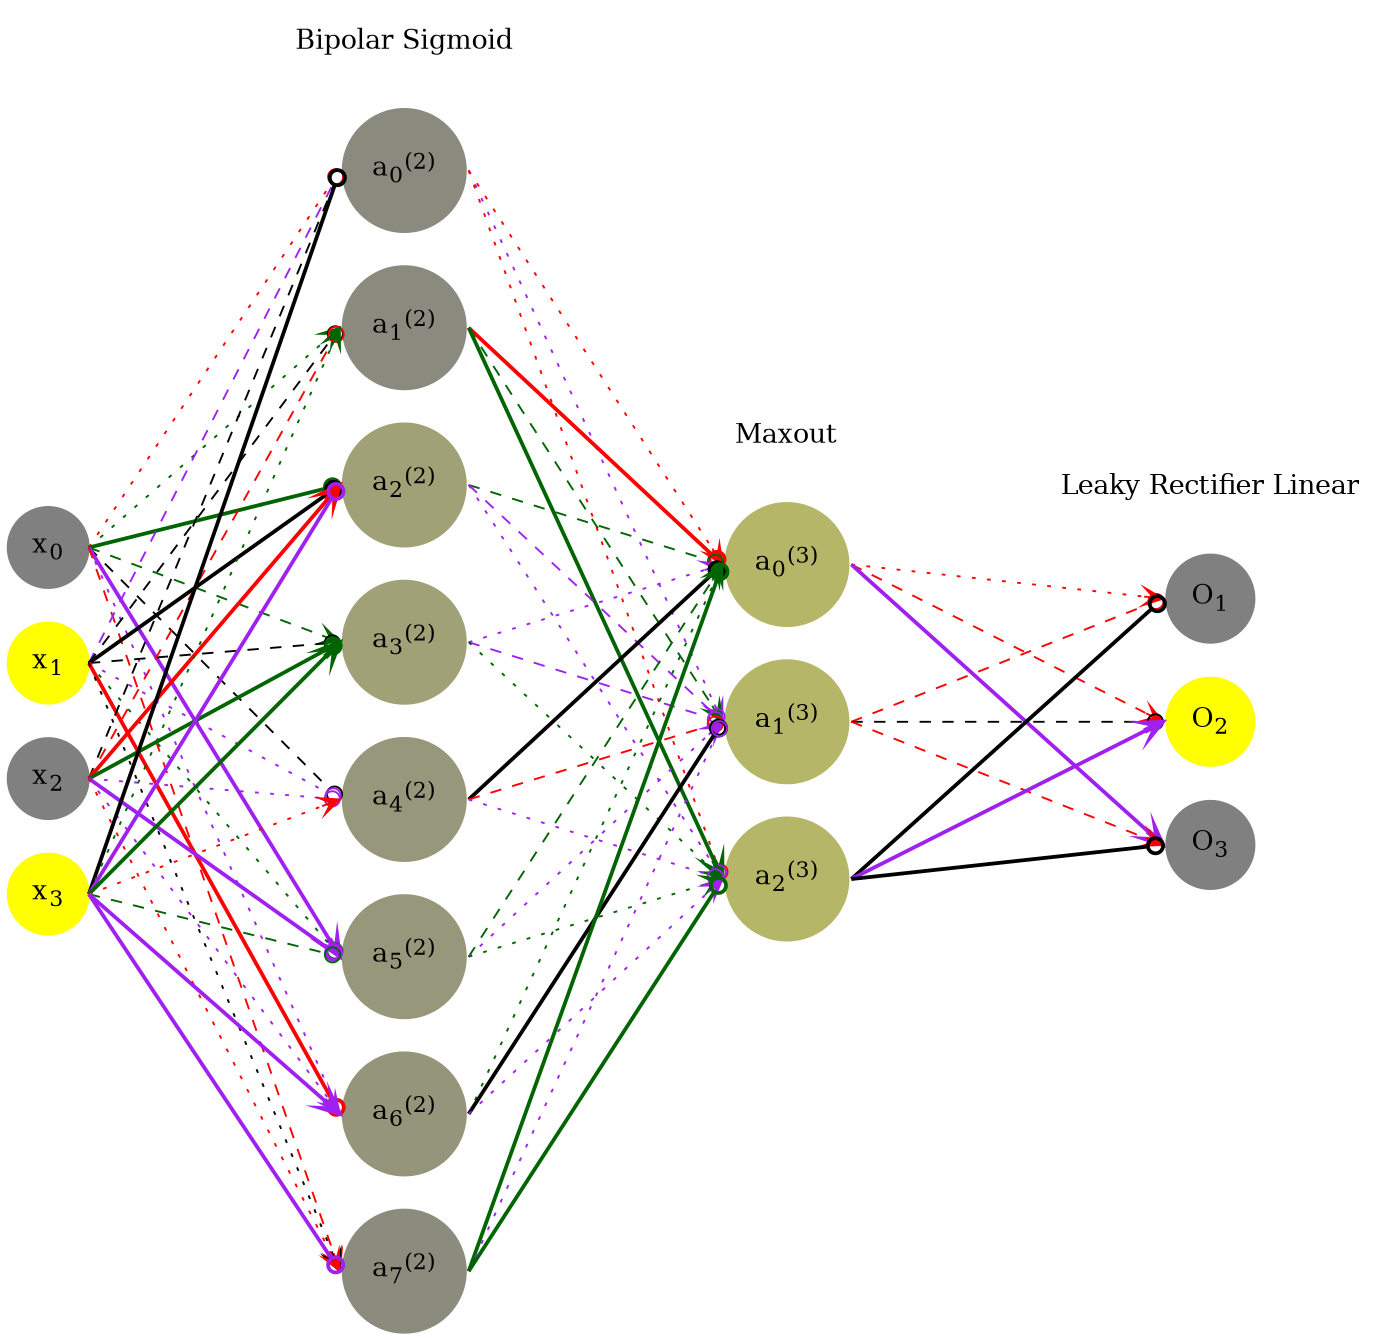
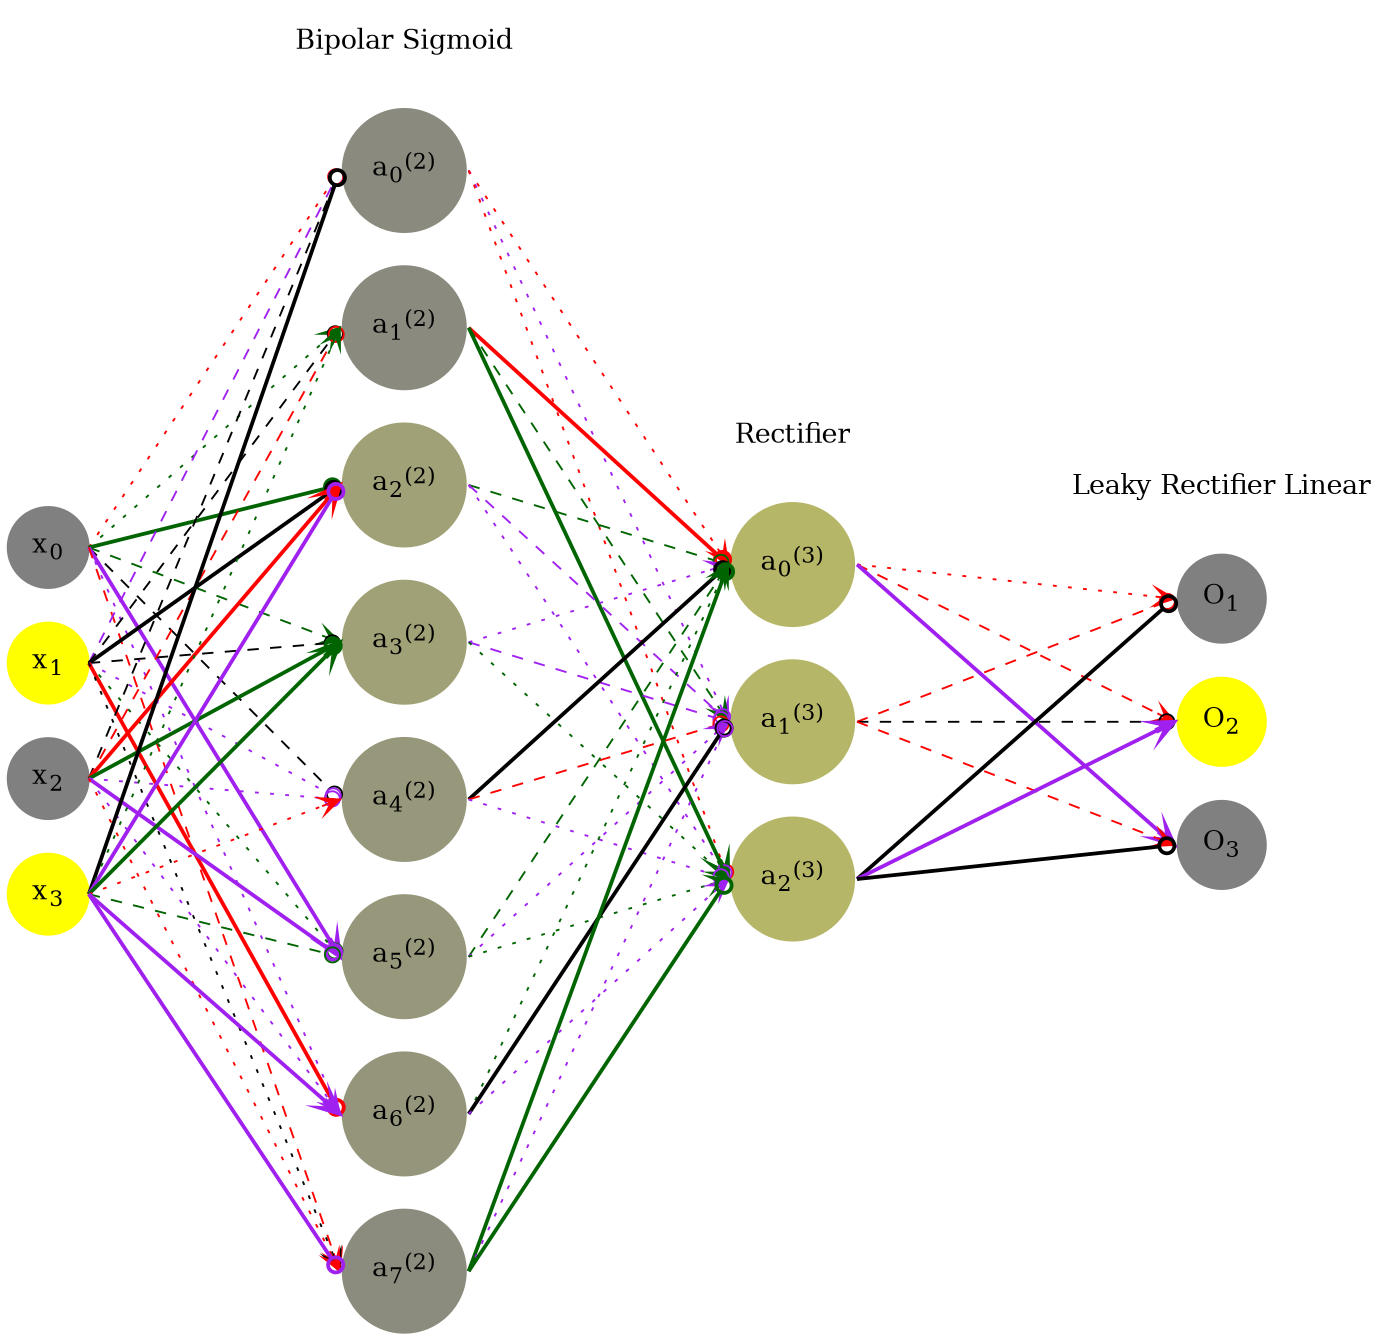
node "Maxout": label "Maxout" -> "Rectifier"
